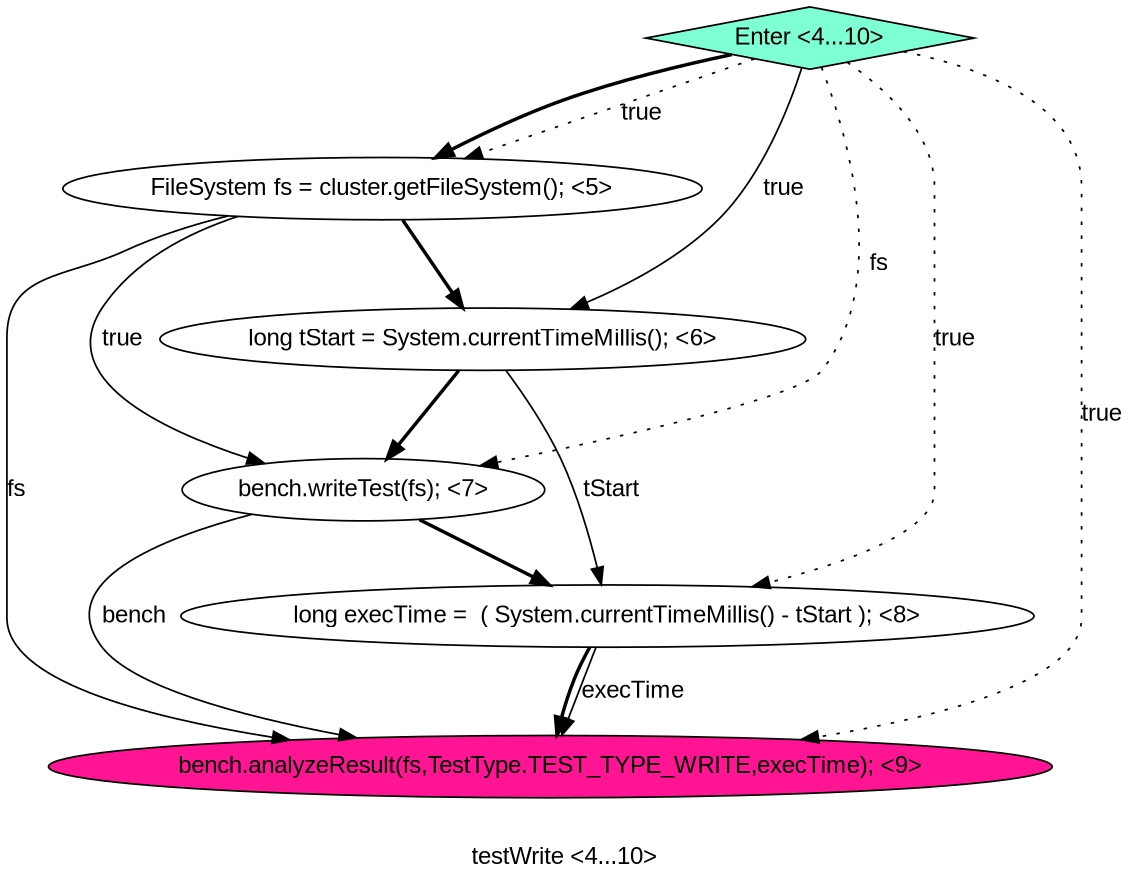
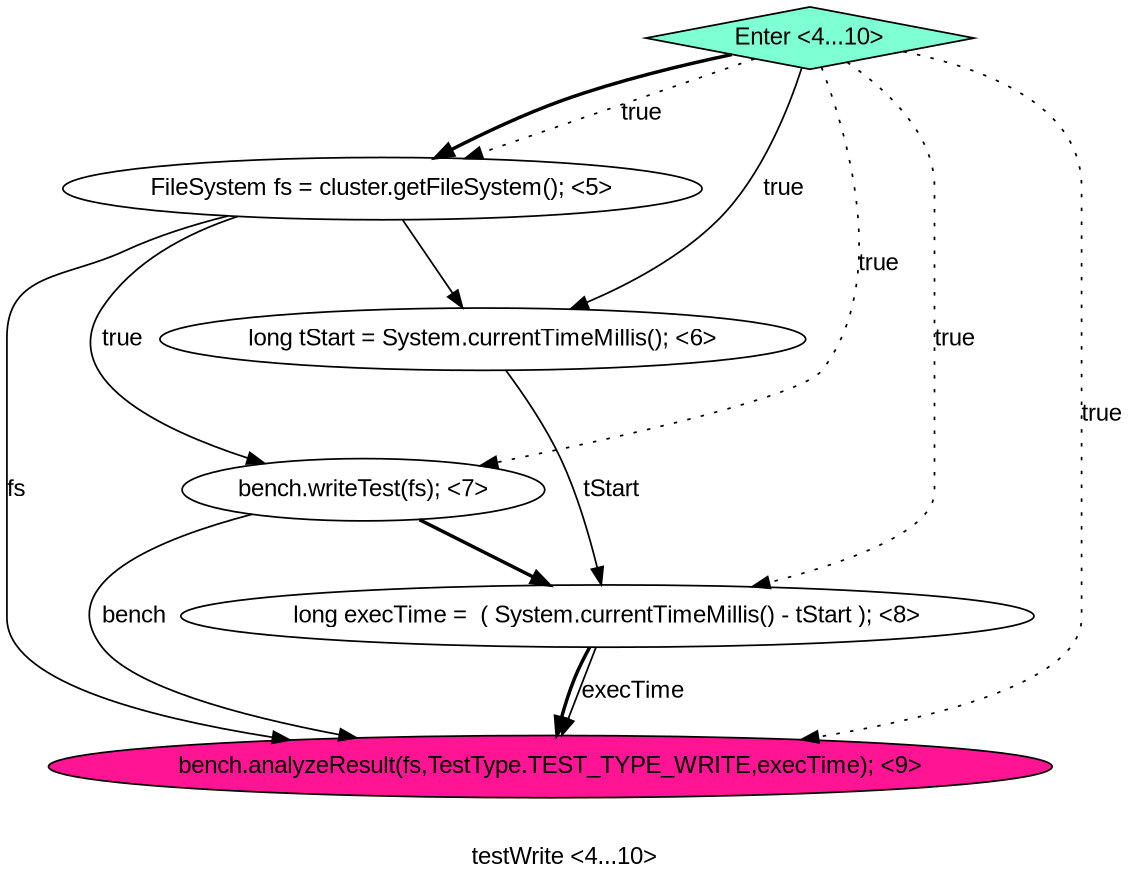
edge "FileSystem fs = cluster.getFileSystem(); <5>" -> "long tStart = System.currentTimeMillis(); <6>": style bold -> solid
edge "Enter <4...10>" -> "bench.writeTest(fs); <7>": label "fs" -> "true"
edge "long tStart = System.currentTimeMillis(); <6>" -> "bench.writeTest(fs); <7>": removed
